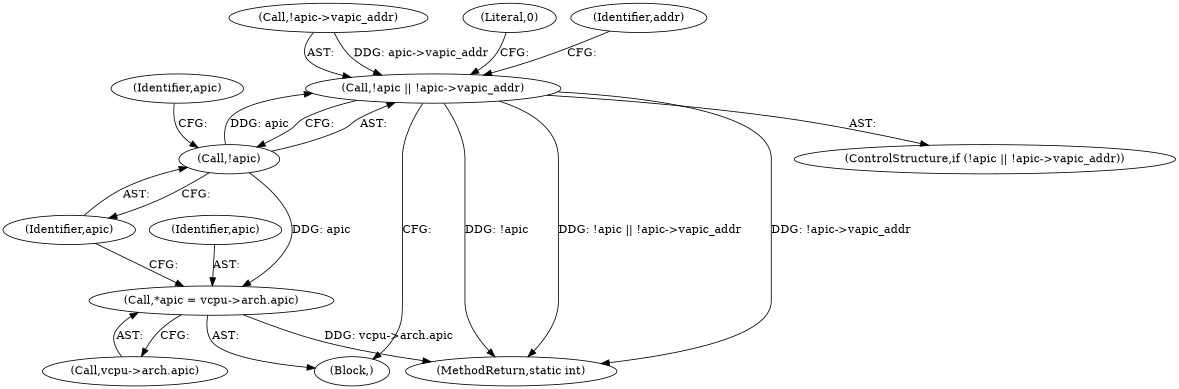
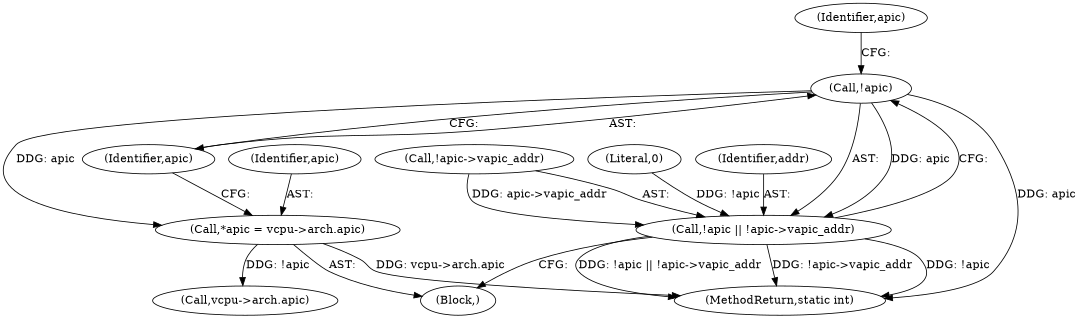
edge "(Literal,0)" -> "(Call,!apic || !apic->vapic_addr)": label "CFG: " -> "DDG: !apic"
edge "(Identifier,addr)" -> "(Call,!apic || !apic->vapic_addr)": label "CFG: " -> "AST: "
node "(ControlStructure,if (!apic || !apic->vapic_addr))": removed
edge "(Call,!apic)" -> "(MethodReturn,static int)": added, label "DDG: apic"
edge "(Call,vcpu->arch.apic)" -> "(Call,*apic = vcpu->arch.apic)": removed, label "AST:"
edge "(Call,*apic = vcpu->arch.apic)" -> "(Call,vcpu->arch.apic)": label "CFG: " -> "DDG: !apic"
